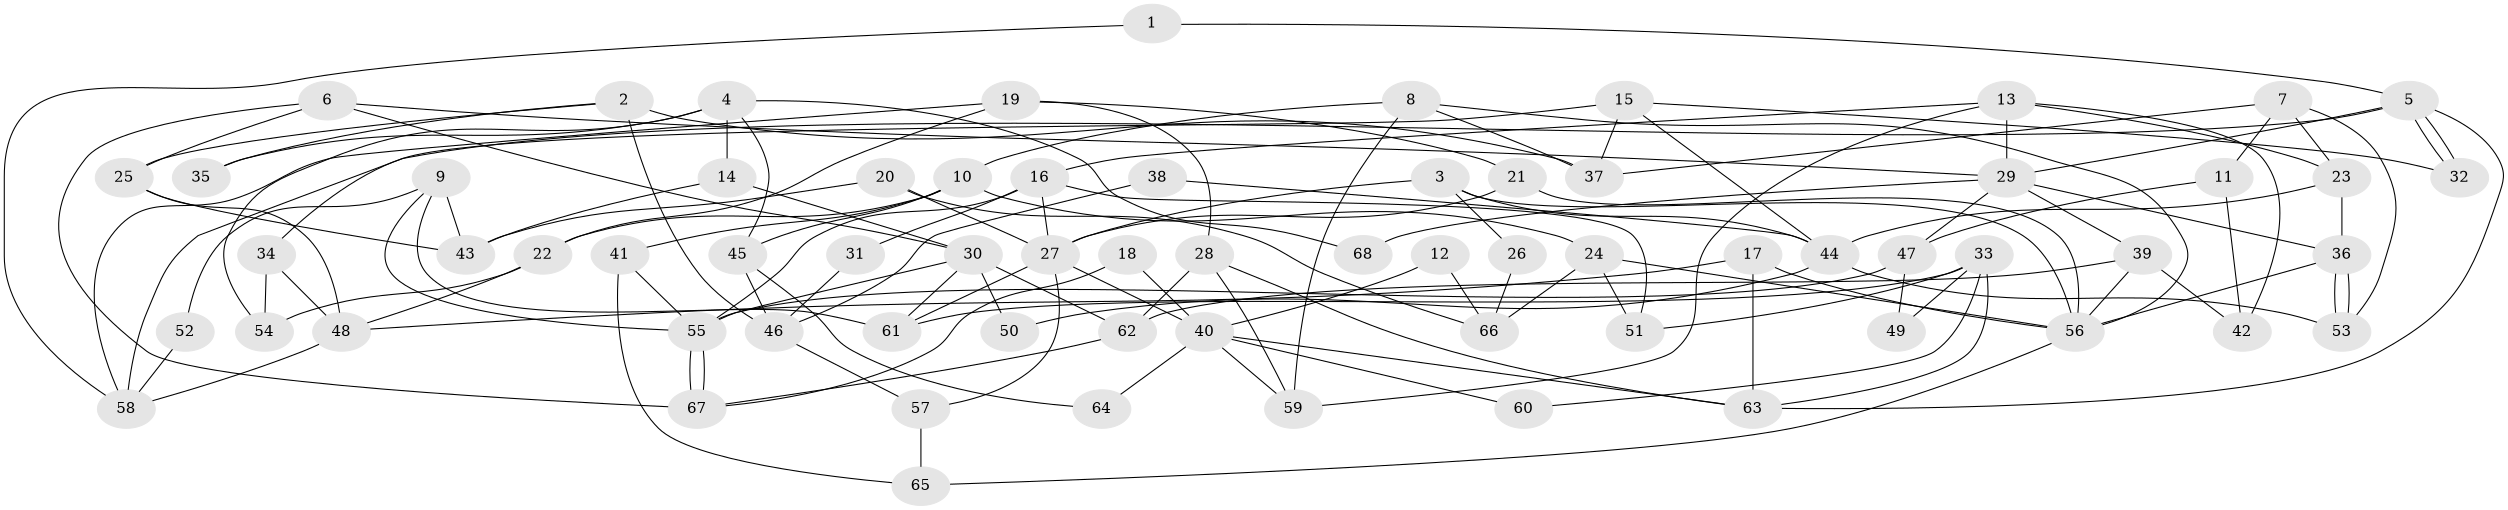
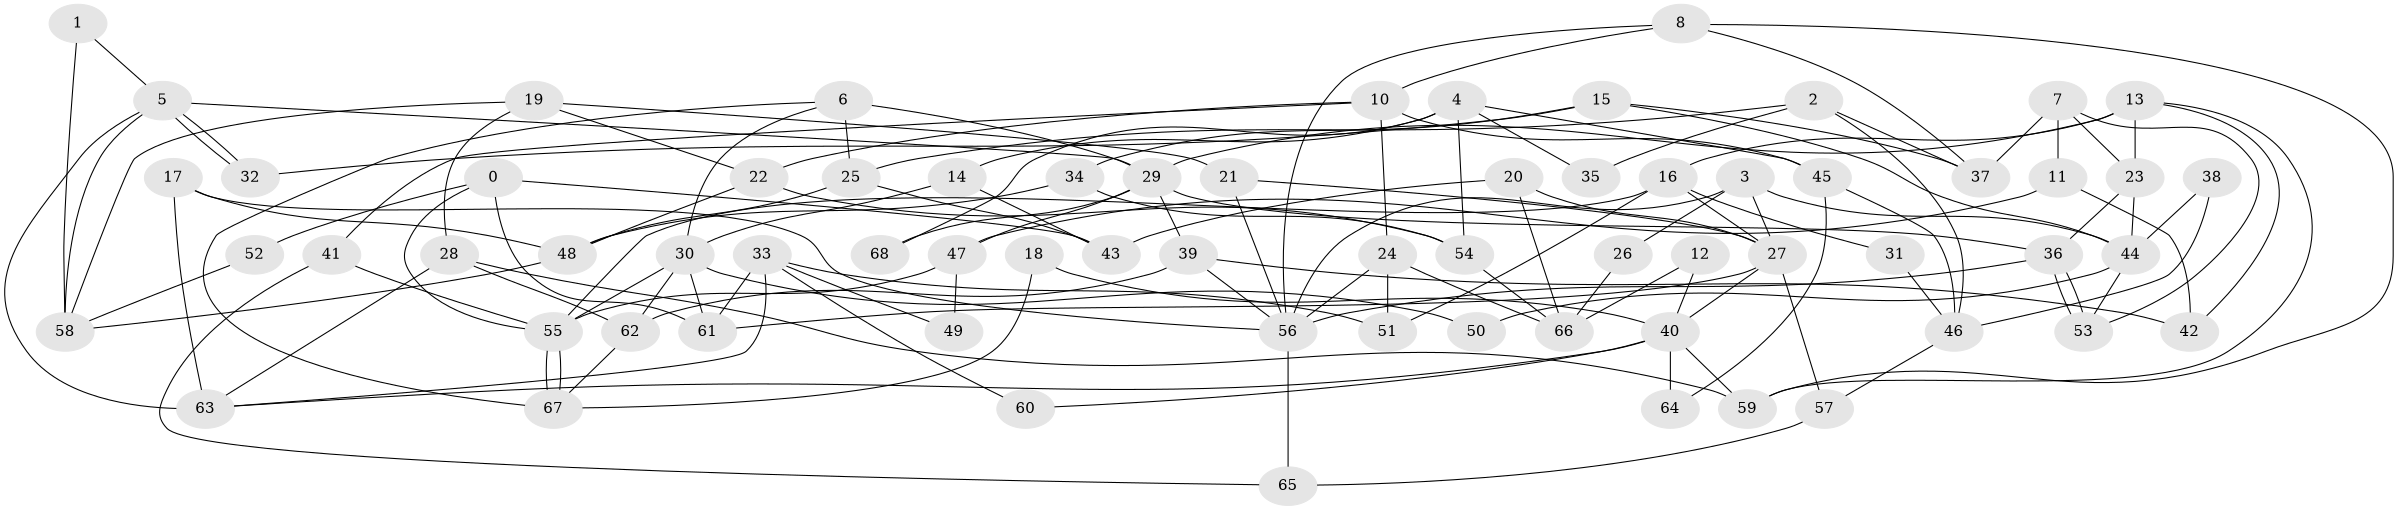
node "9": label "9" -> "0"
edge "54" -- "66": added
